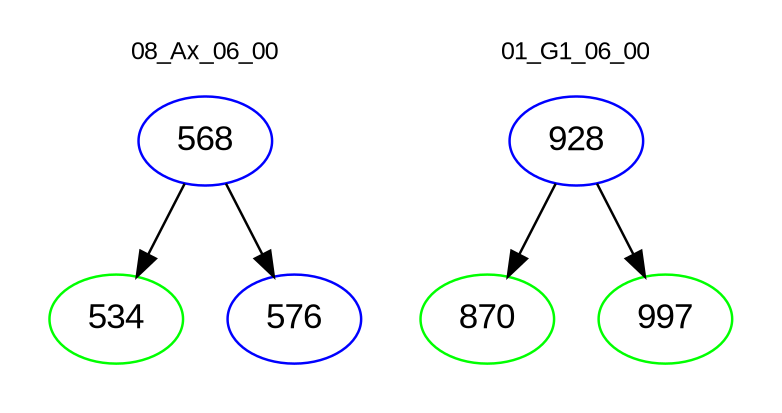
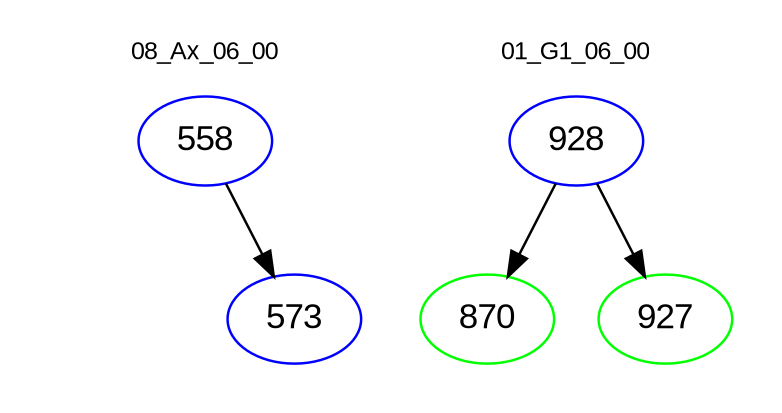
node "568": label "568" -> "558"
node "534": removed
node "576": label "576" -> "573"
node "997": label "997" -> "927"
